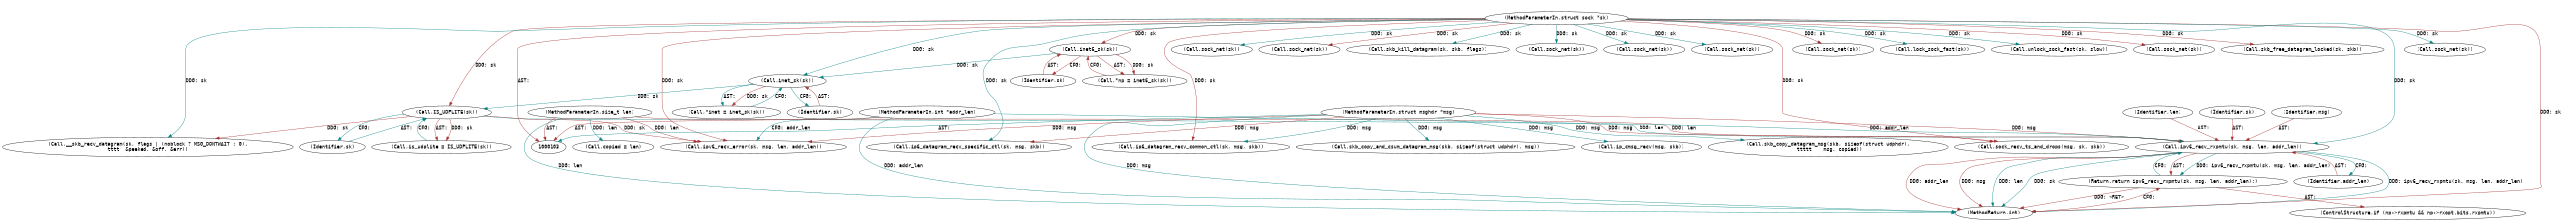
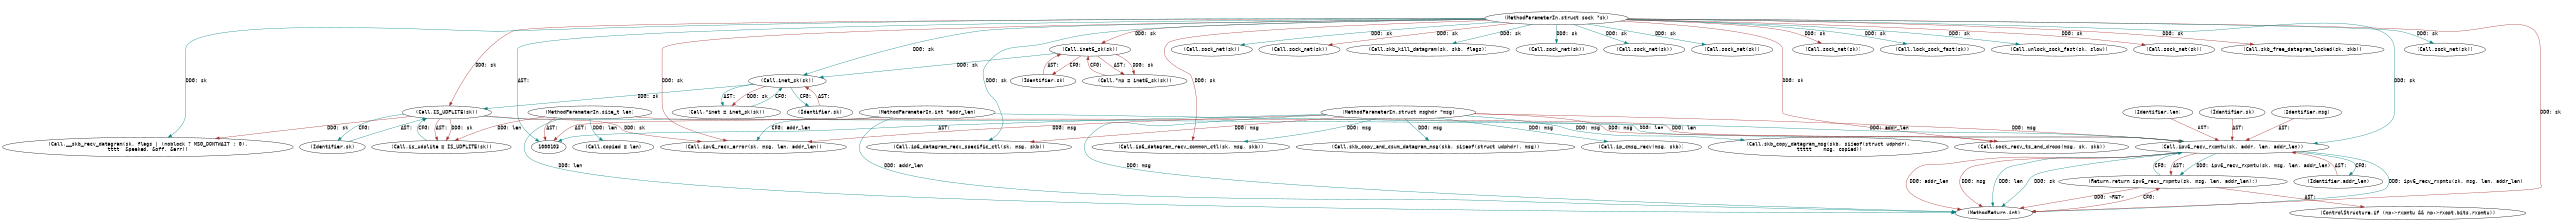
edge "(MethodParameterIn,struct sock *sk)" -> "1000103": color brown -> teal
edge "(MethodParameterIn,size_t len)" -> "(Call,ipv6_recv_error(sk, msg, len, addr_len))": now "(MethodParameterIn,size_t len)" -> "(Call,is_udplite = IS_UDPLITE(sk))"
node "(Call,ipv6_recv_rxpmtu(sk, msg, len, addr_len))": label "(Call,ipv6_recv_rxpmtu(sk, msg, len, addr_len))" -> "(Call,ipv6_recv_rxpmtu(sk, addr, len, addr_len))"
